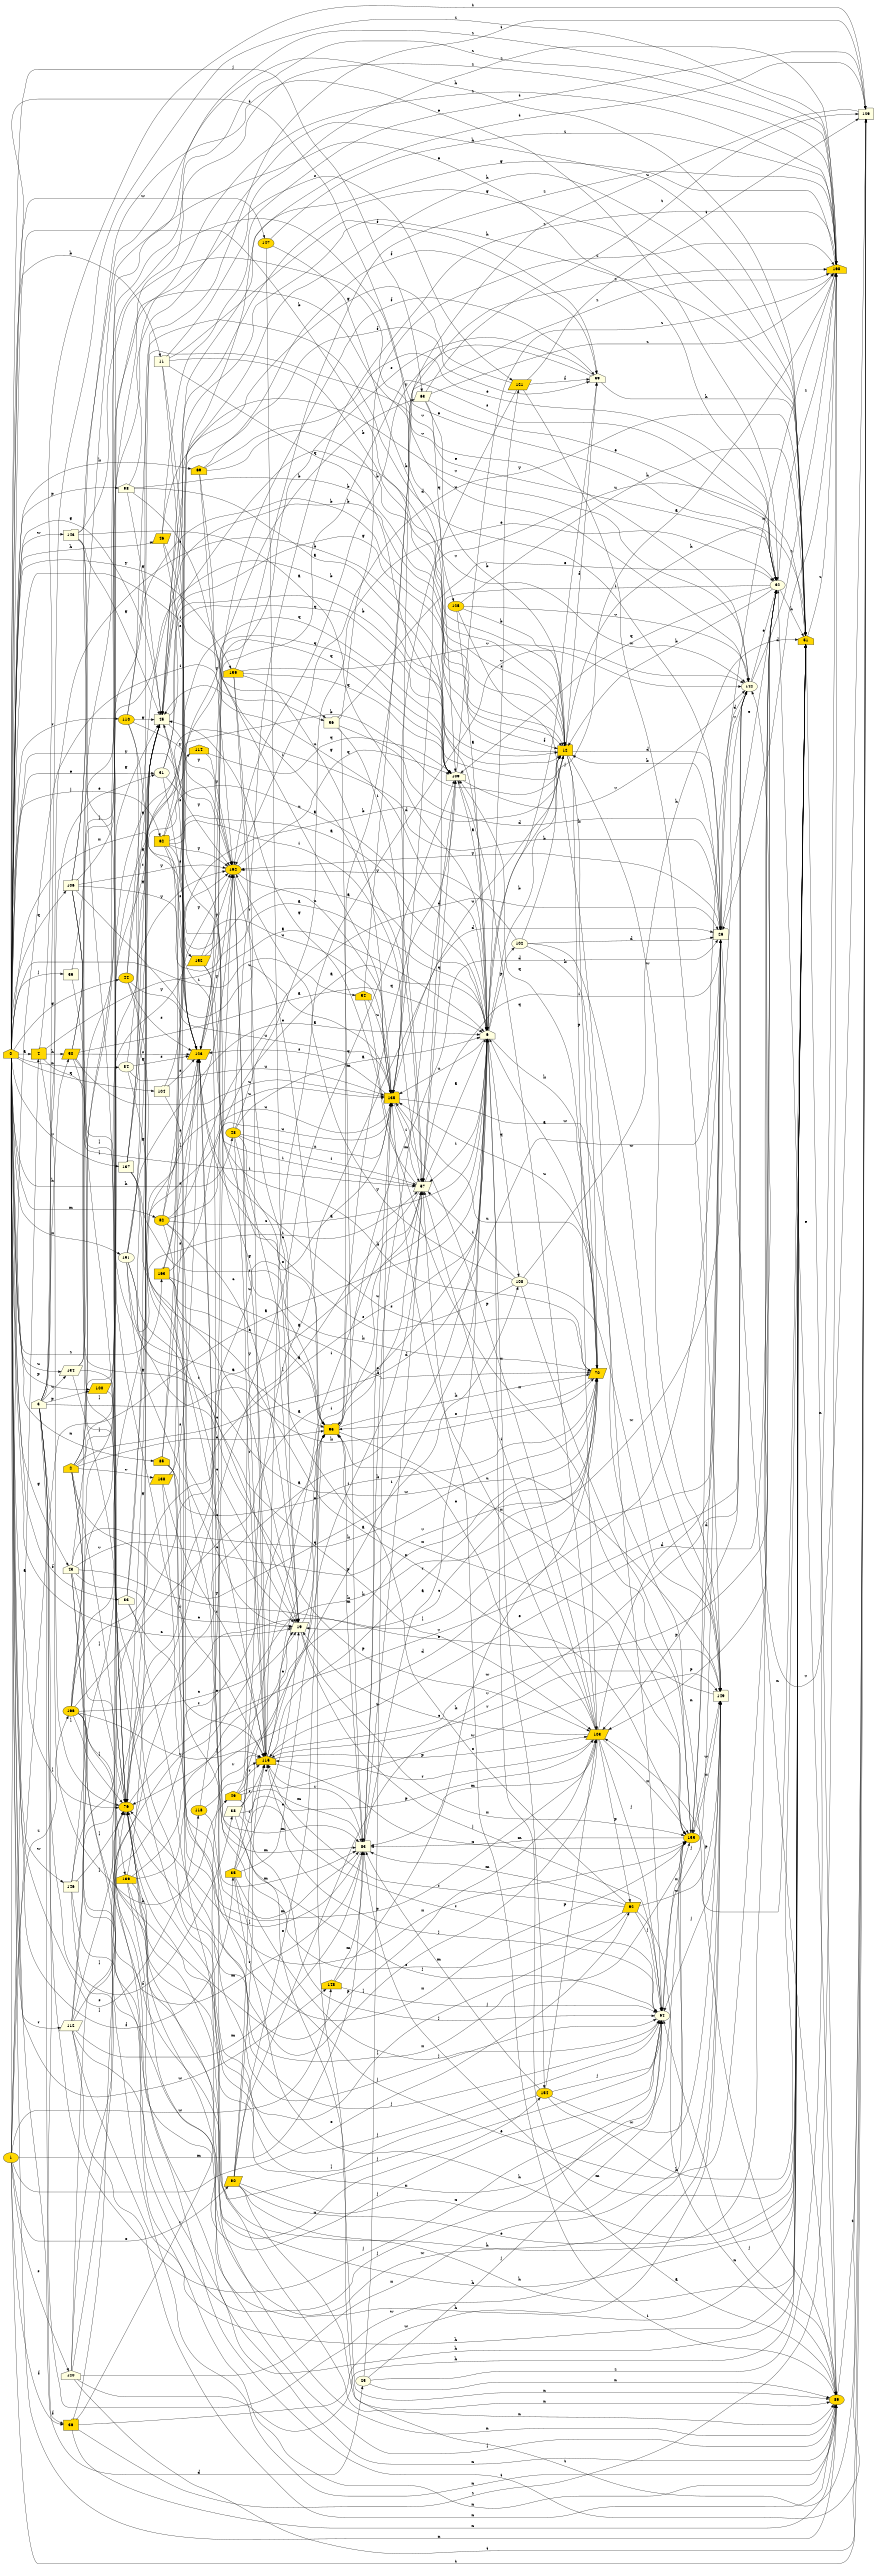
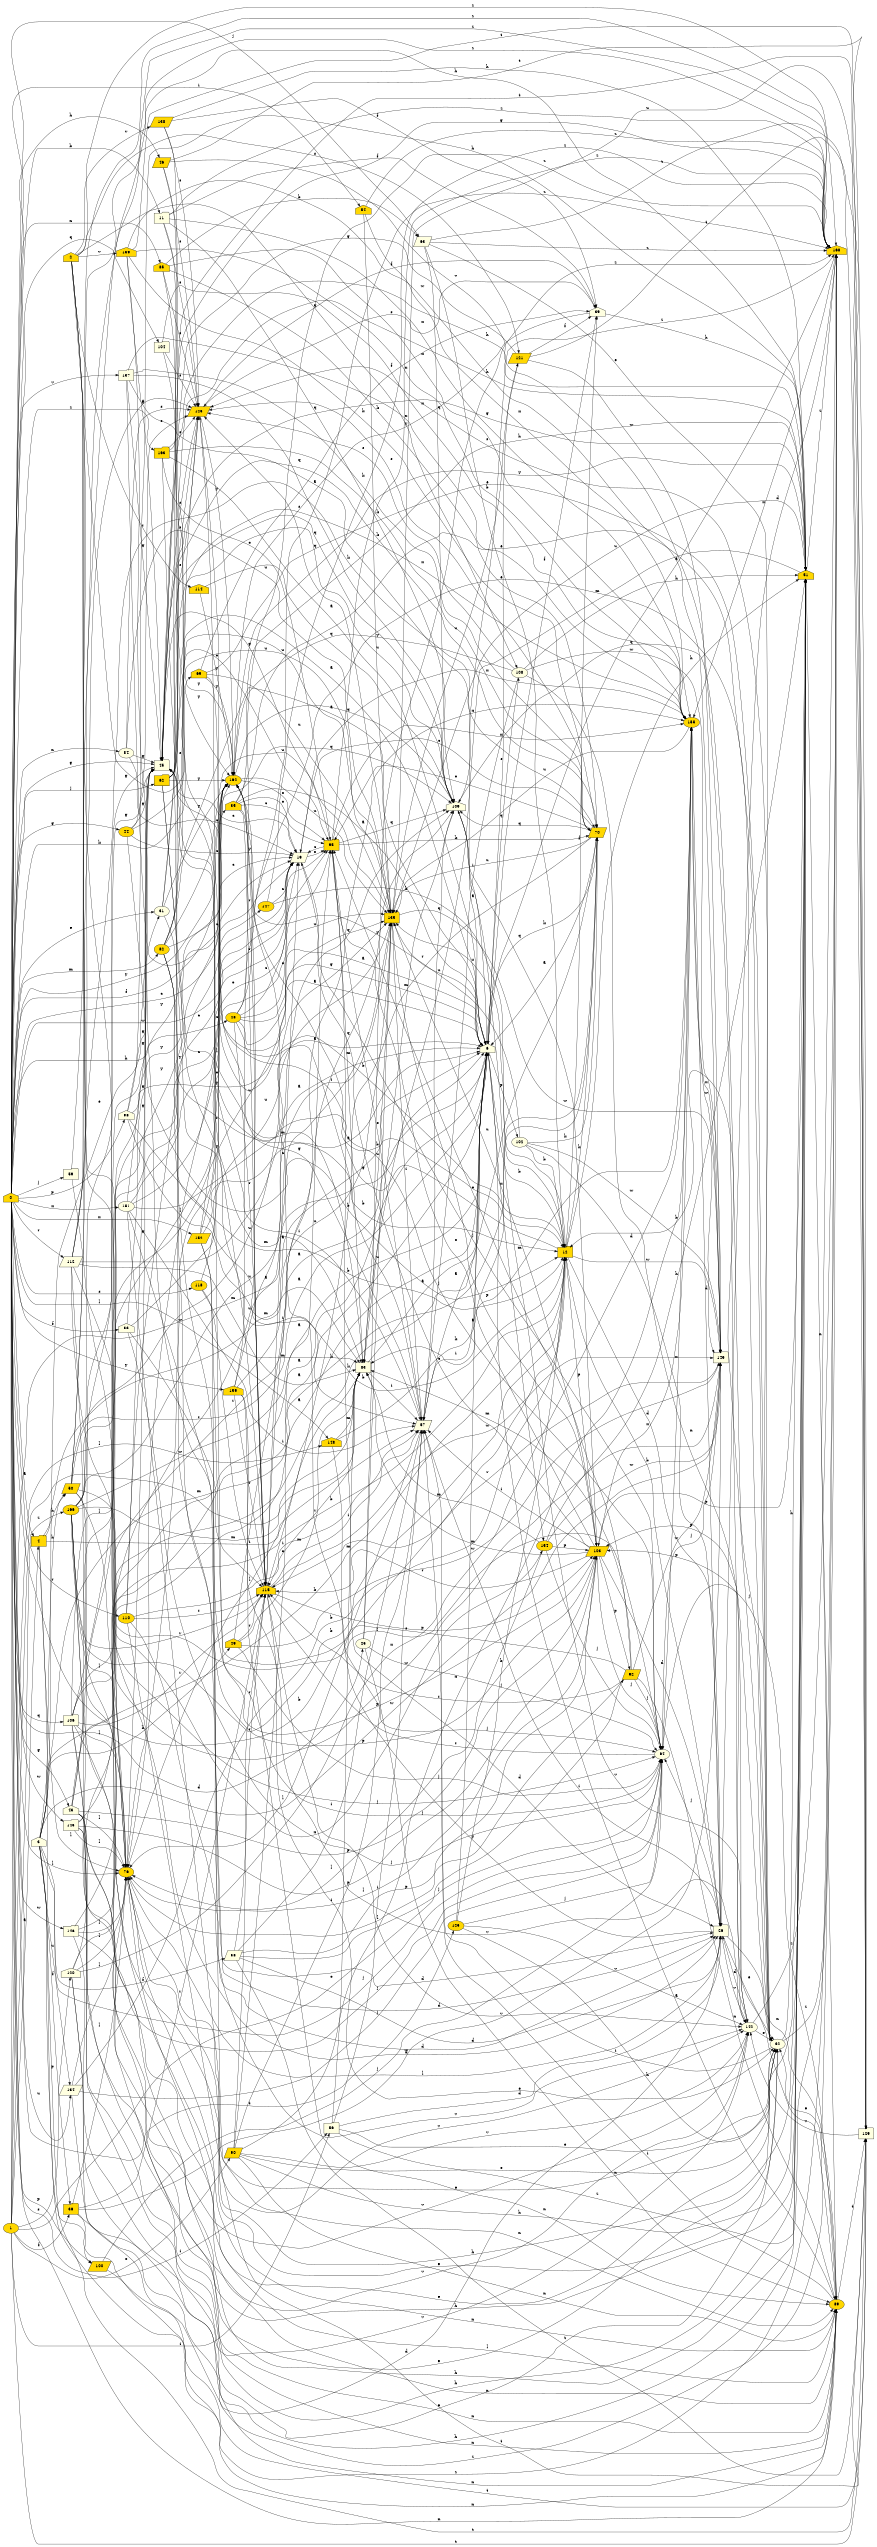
edge "95" -> "19": added, label "c"
